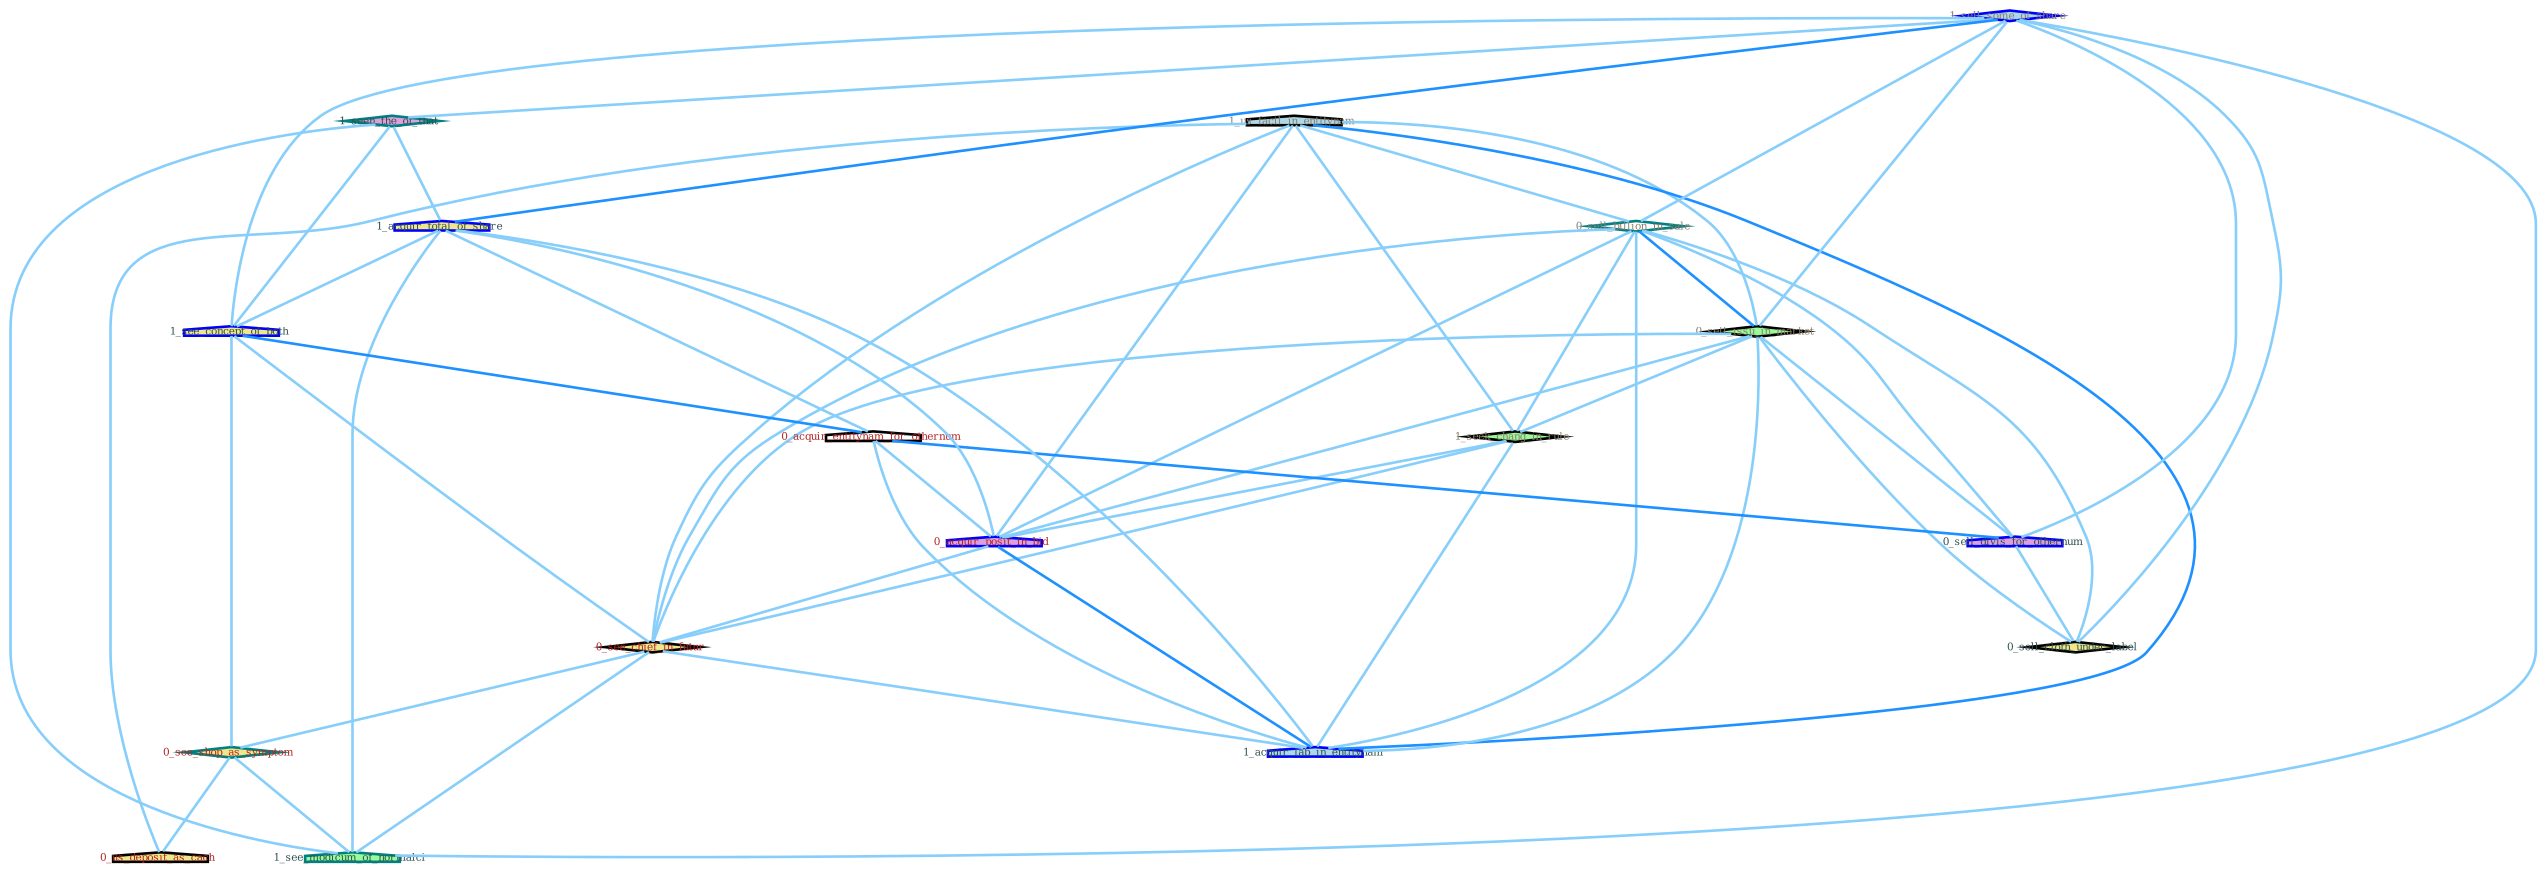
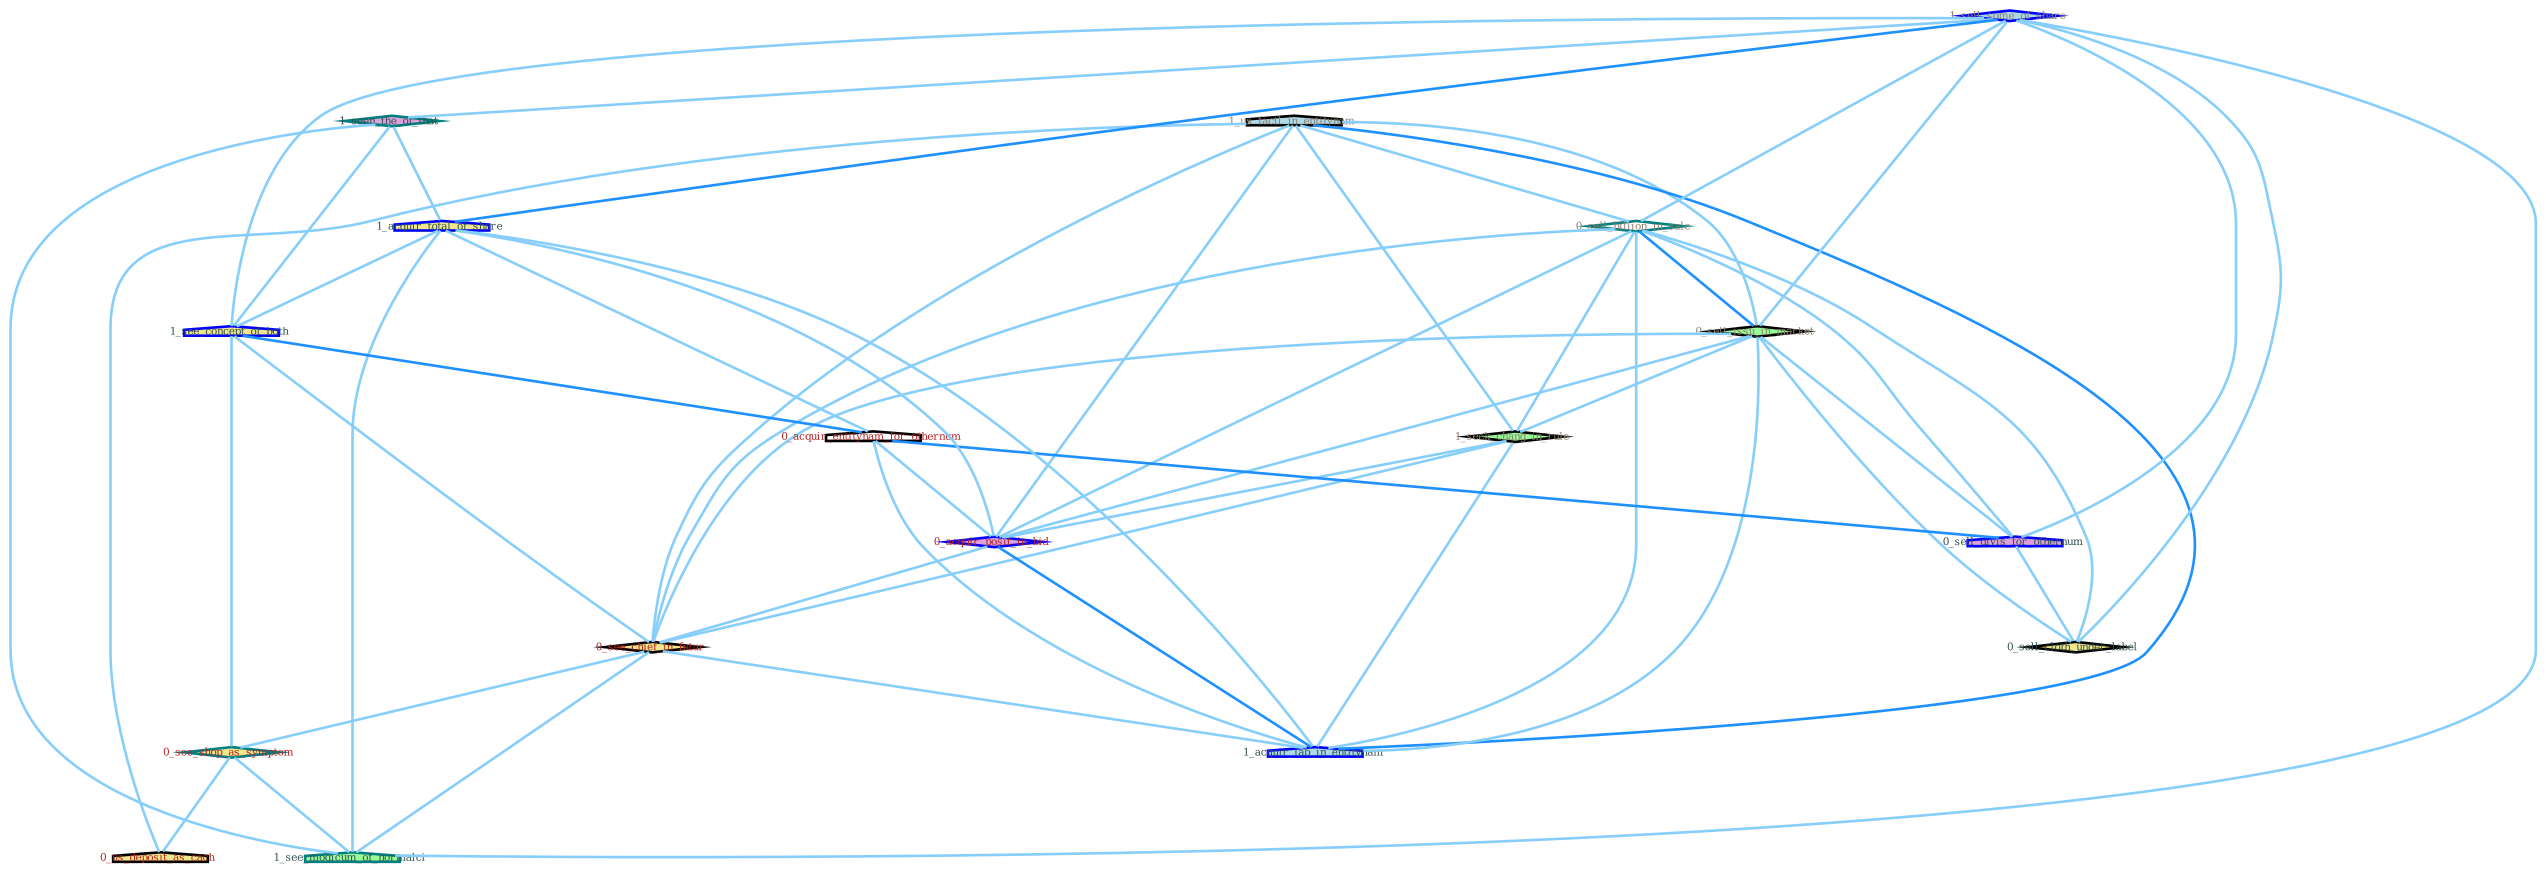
node "0_acquir_posit_in_bid": shape house -> diamond
